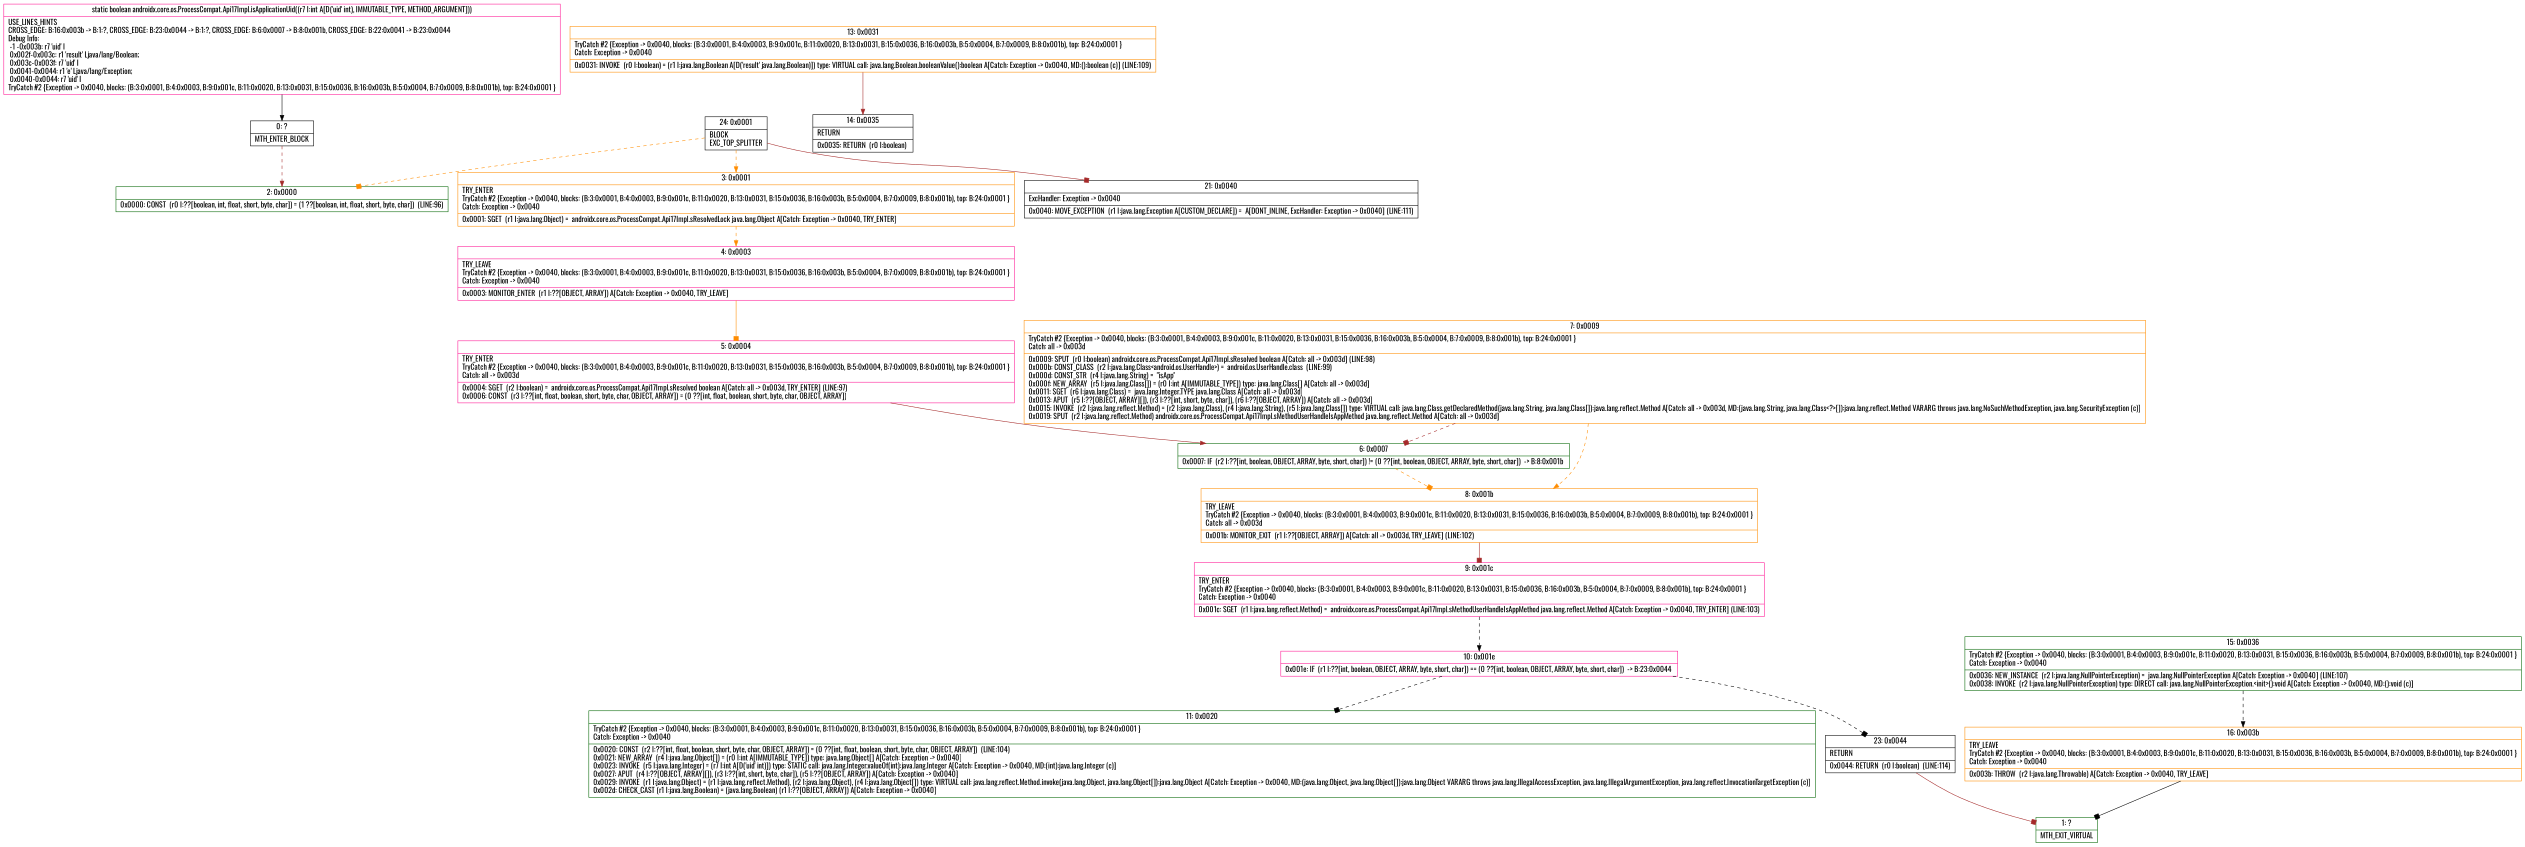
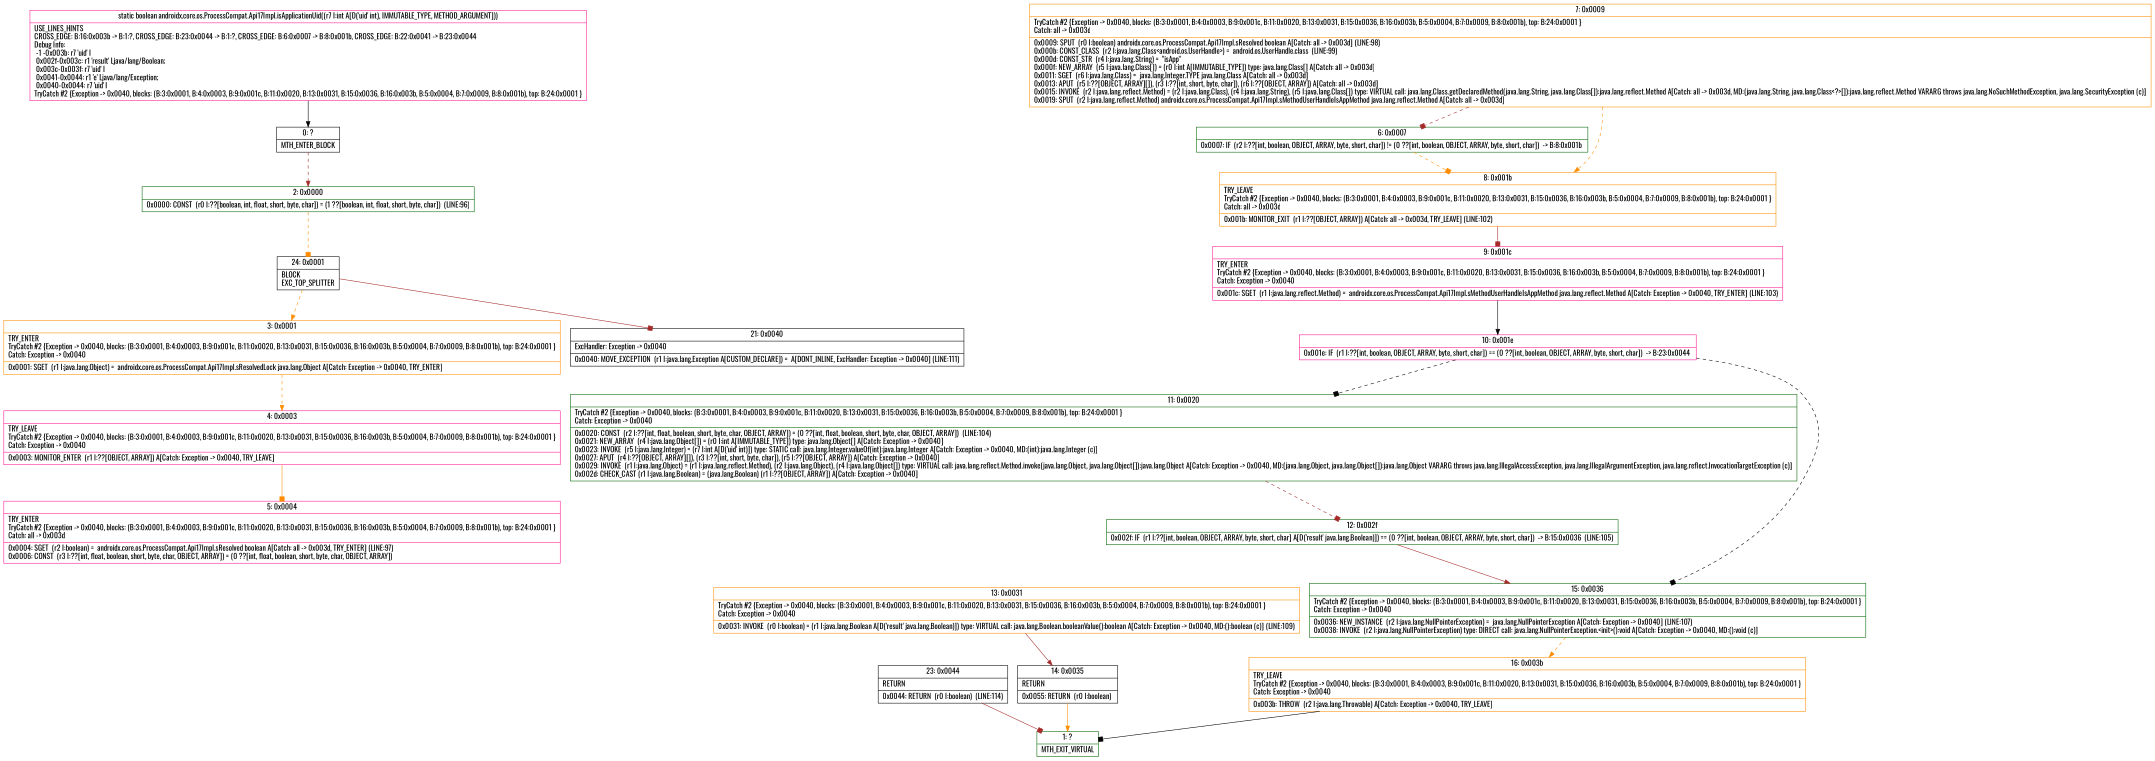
node "14: 0x0035": text "0x0035: RETURN  (r0 I:boolean)" -> "0x0055: RETURN  (r0 I:boolean)"
edge "24: 0x0001" -> "2: 0x0000": reversed
edge "5: 0x0004" -> "6: 0x0007": removed
node "12: 0x002f": added
edge "9: 0x001c" -> "10: 0x001e": style dashed -> solid
edge "10: 0x001e" -> "23: 0x0044": now "10: 0x001e" -> "15: 0x0036"
edge "15: 0x0036" -> "16: 0x003b": color black -> darkorange
edge "14: 0x0035" -> "1: ?": added
